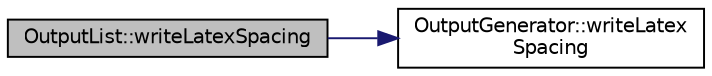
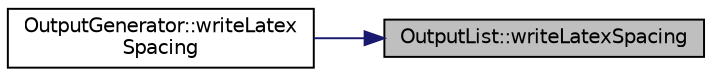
edge "OutputList::writeLatexSpacing" -> "OutputGenerator::writeLatex Spacing": reversed
